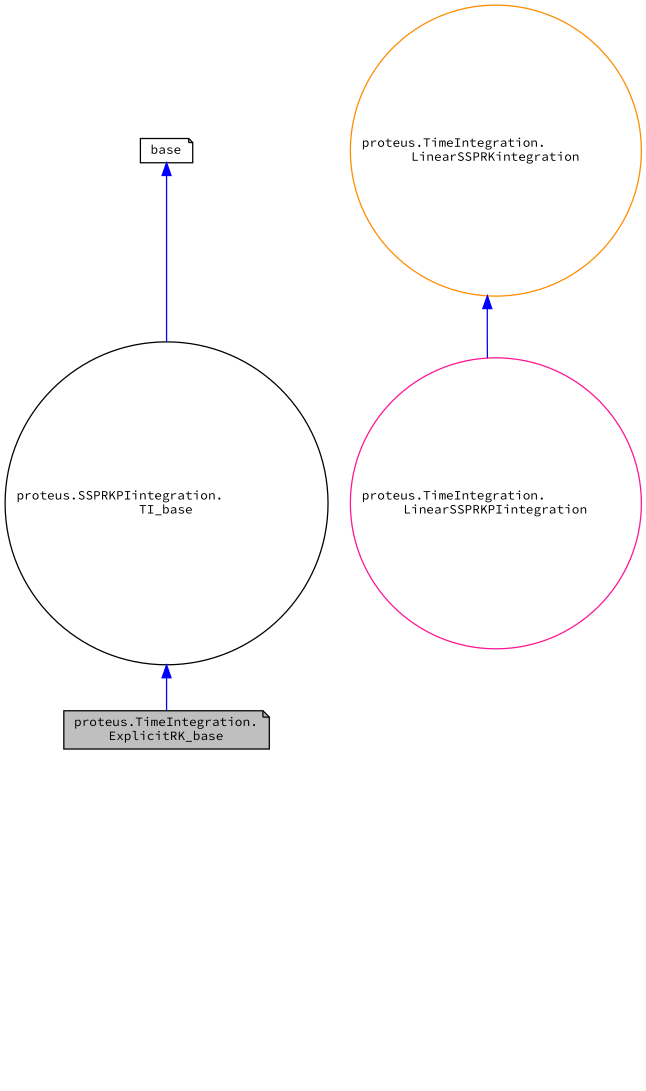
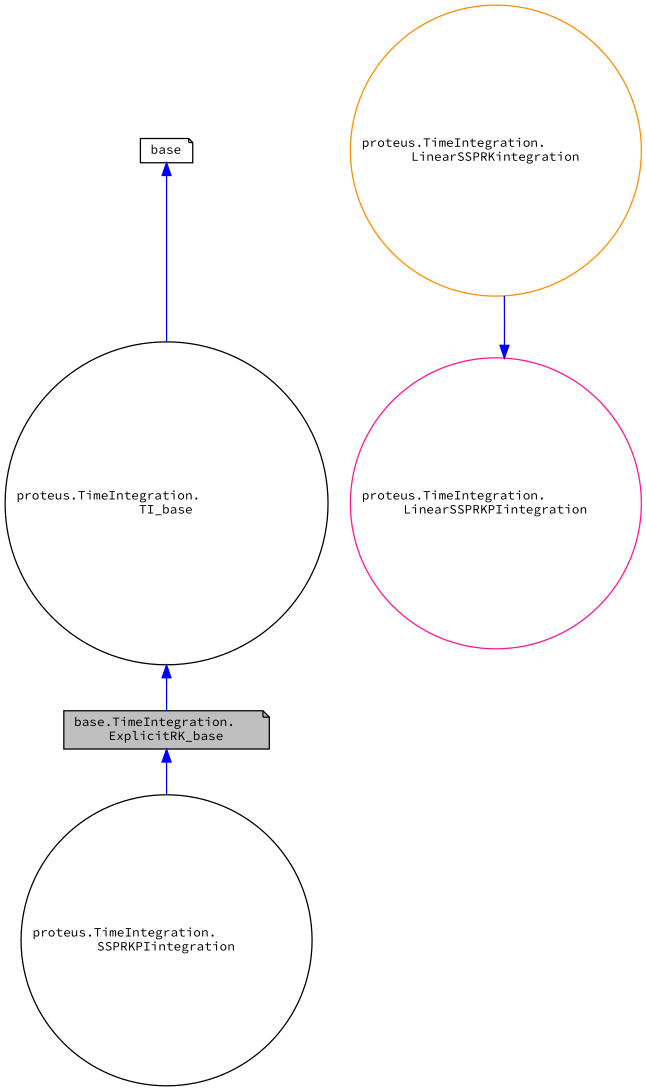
edge "proteus.TimeIntegration. LinearSSPRKPIintegration" -> "proteus.TimeIntegration. LinearSSPRKintegration": reversed
node "proteus.SSPRKPIintegration. TI_base": label "proteus.SSPRKPIintegration. TI_base" -> "proteus.TimeIntegration. TI_base"
node "proteus.TimeIntegration. ExplicitRK_base": label "proteus.TimeIntegration. ExplicitRK_base" -> "base.TimeIntegration. ExplicitRK_base"
node "proteus.TimeIntegration. SSPRKPIintegration": added
